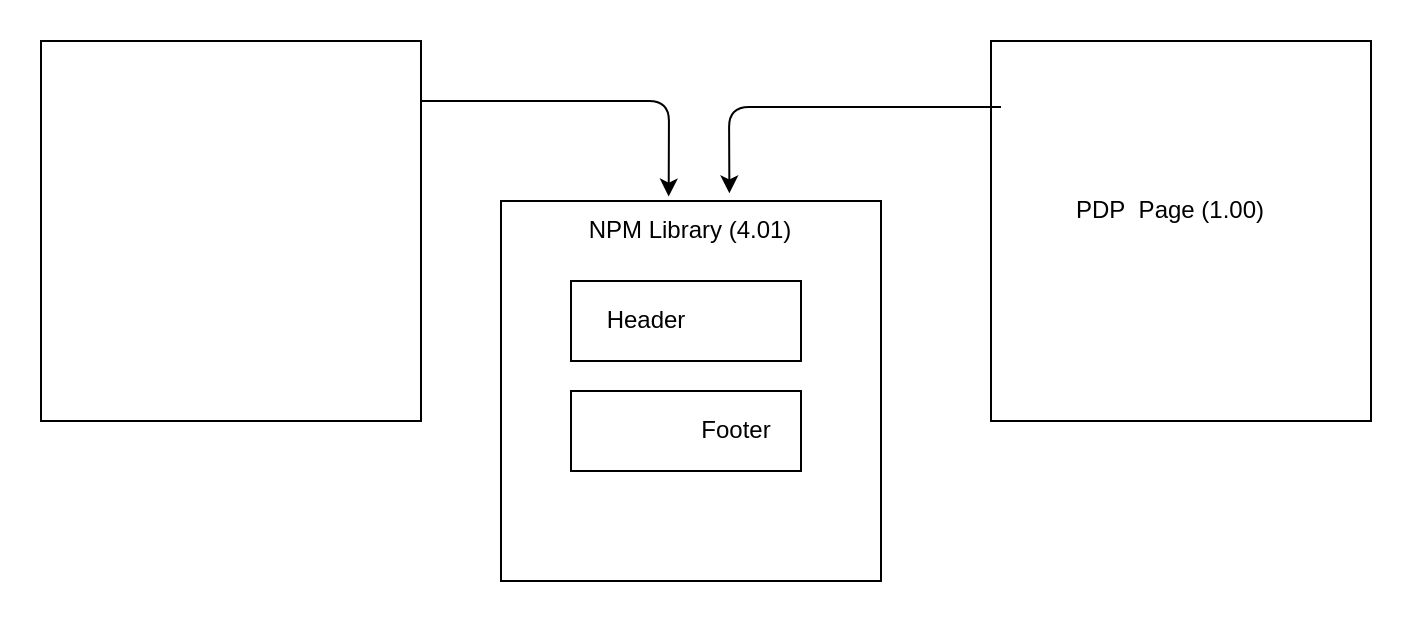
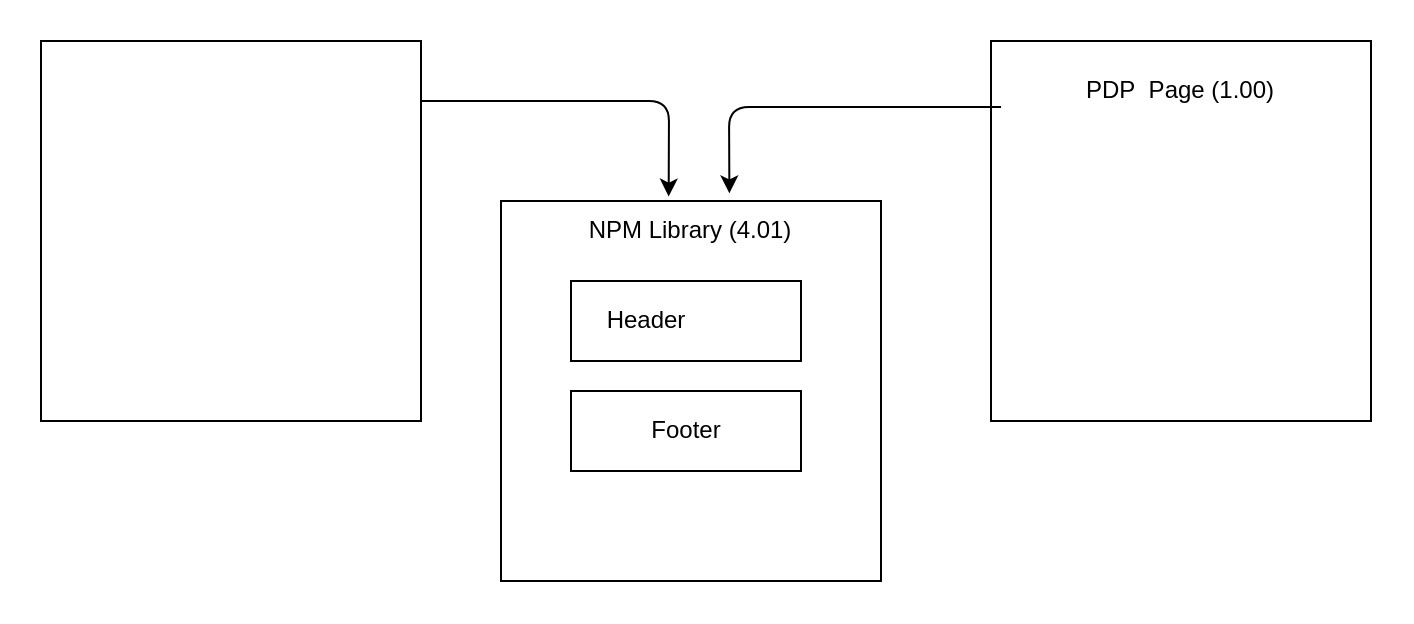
node "PDP Page (1.00)": moved (1171, 211) -> (1181, 91)
node "Footer": moved (736, 431) -> (686, 431)
